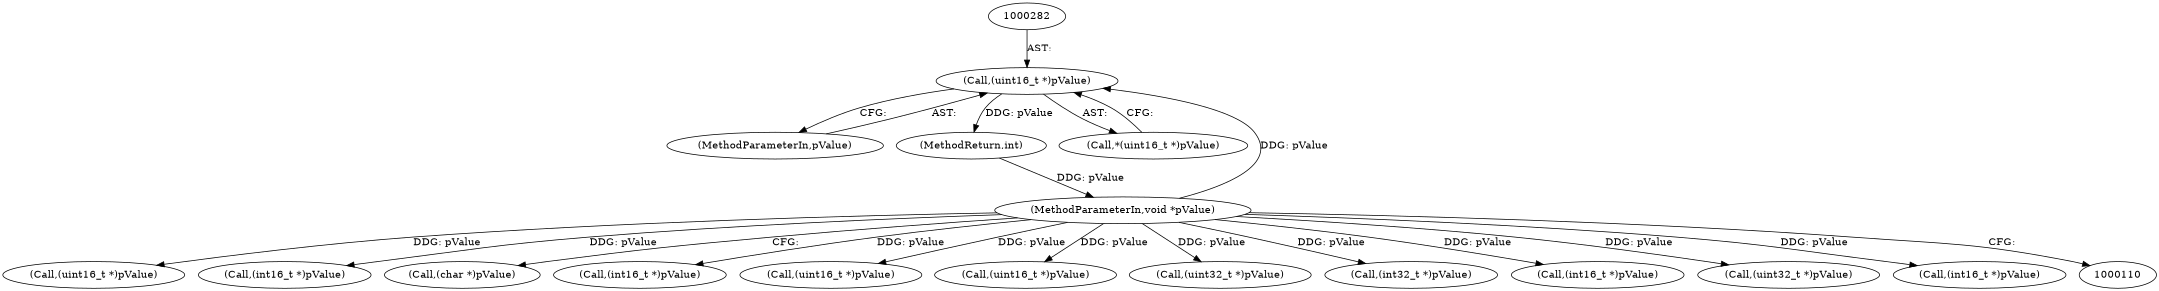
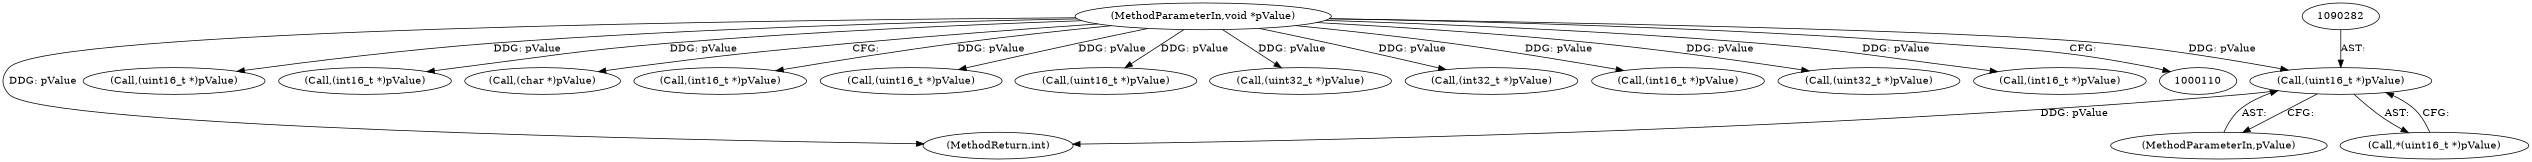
node "1000282": label "1000282" -> "1090282"
edge "(MethodReturn,int)" -> "(MethodParameterIn,void *pValue)": reversed
